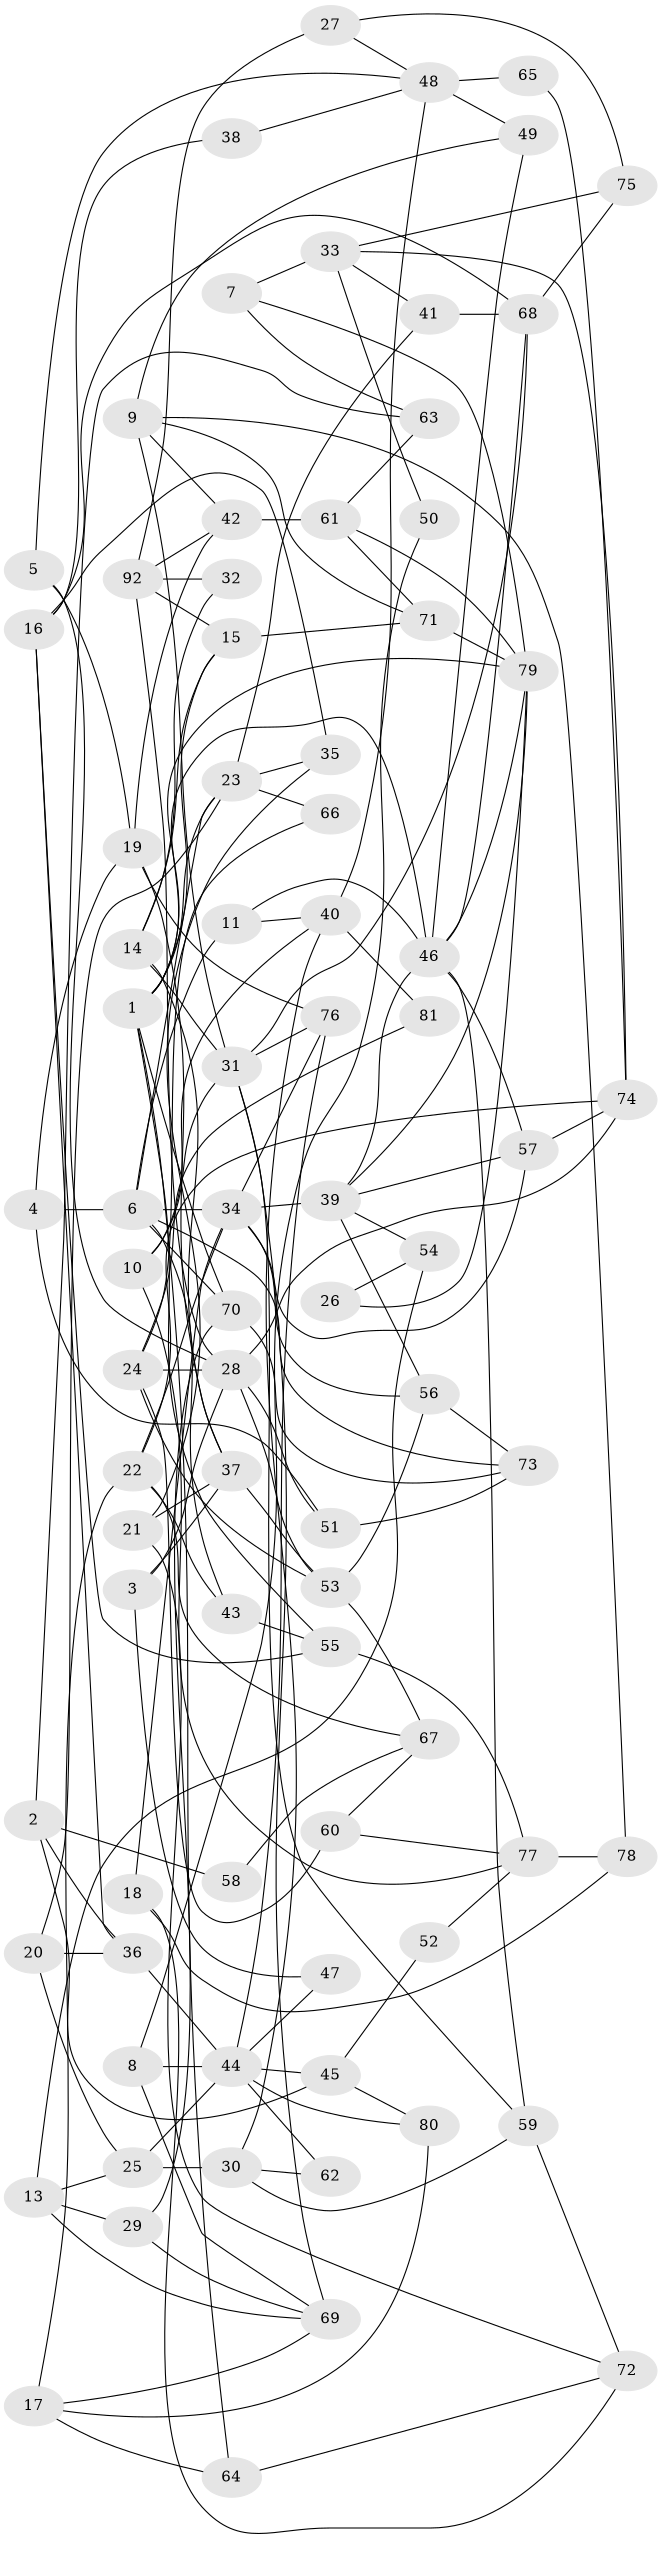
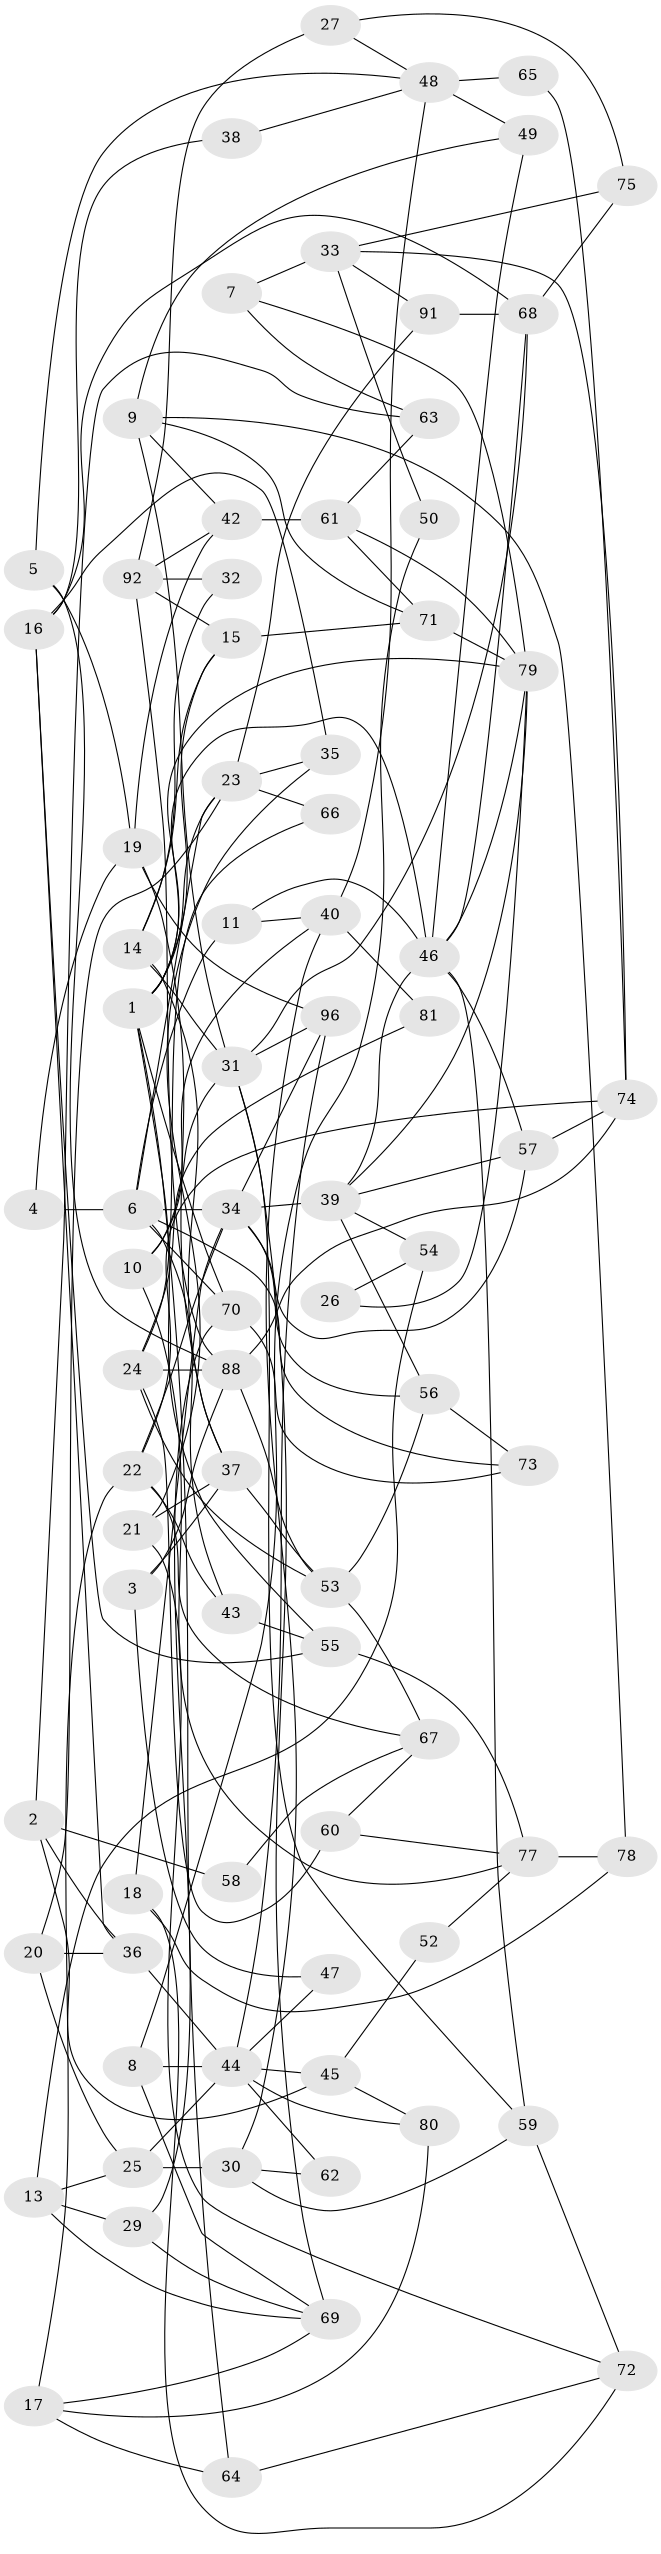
node "41": label "41" -> "91"
node "76": label "76" -> "96"
node "28": label "28" -> "88"
node "51": removed
